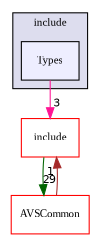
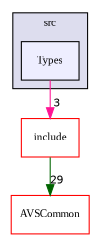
cluster "include": label "include" -> "src"
edge "AVSCommon" -> "include": removed
